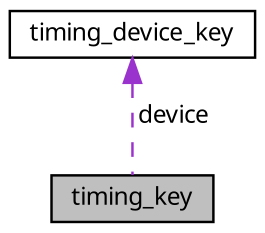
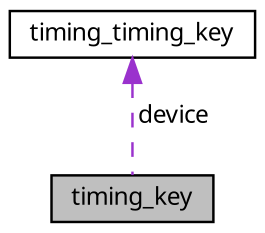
node "timing_device_key": label "timing_device_key" -> "timing_timing_key"
